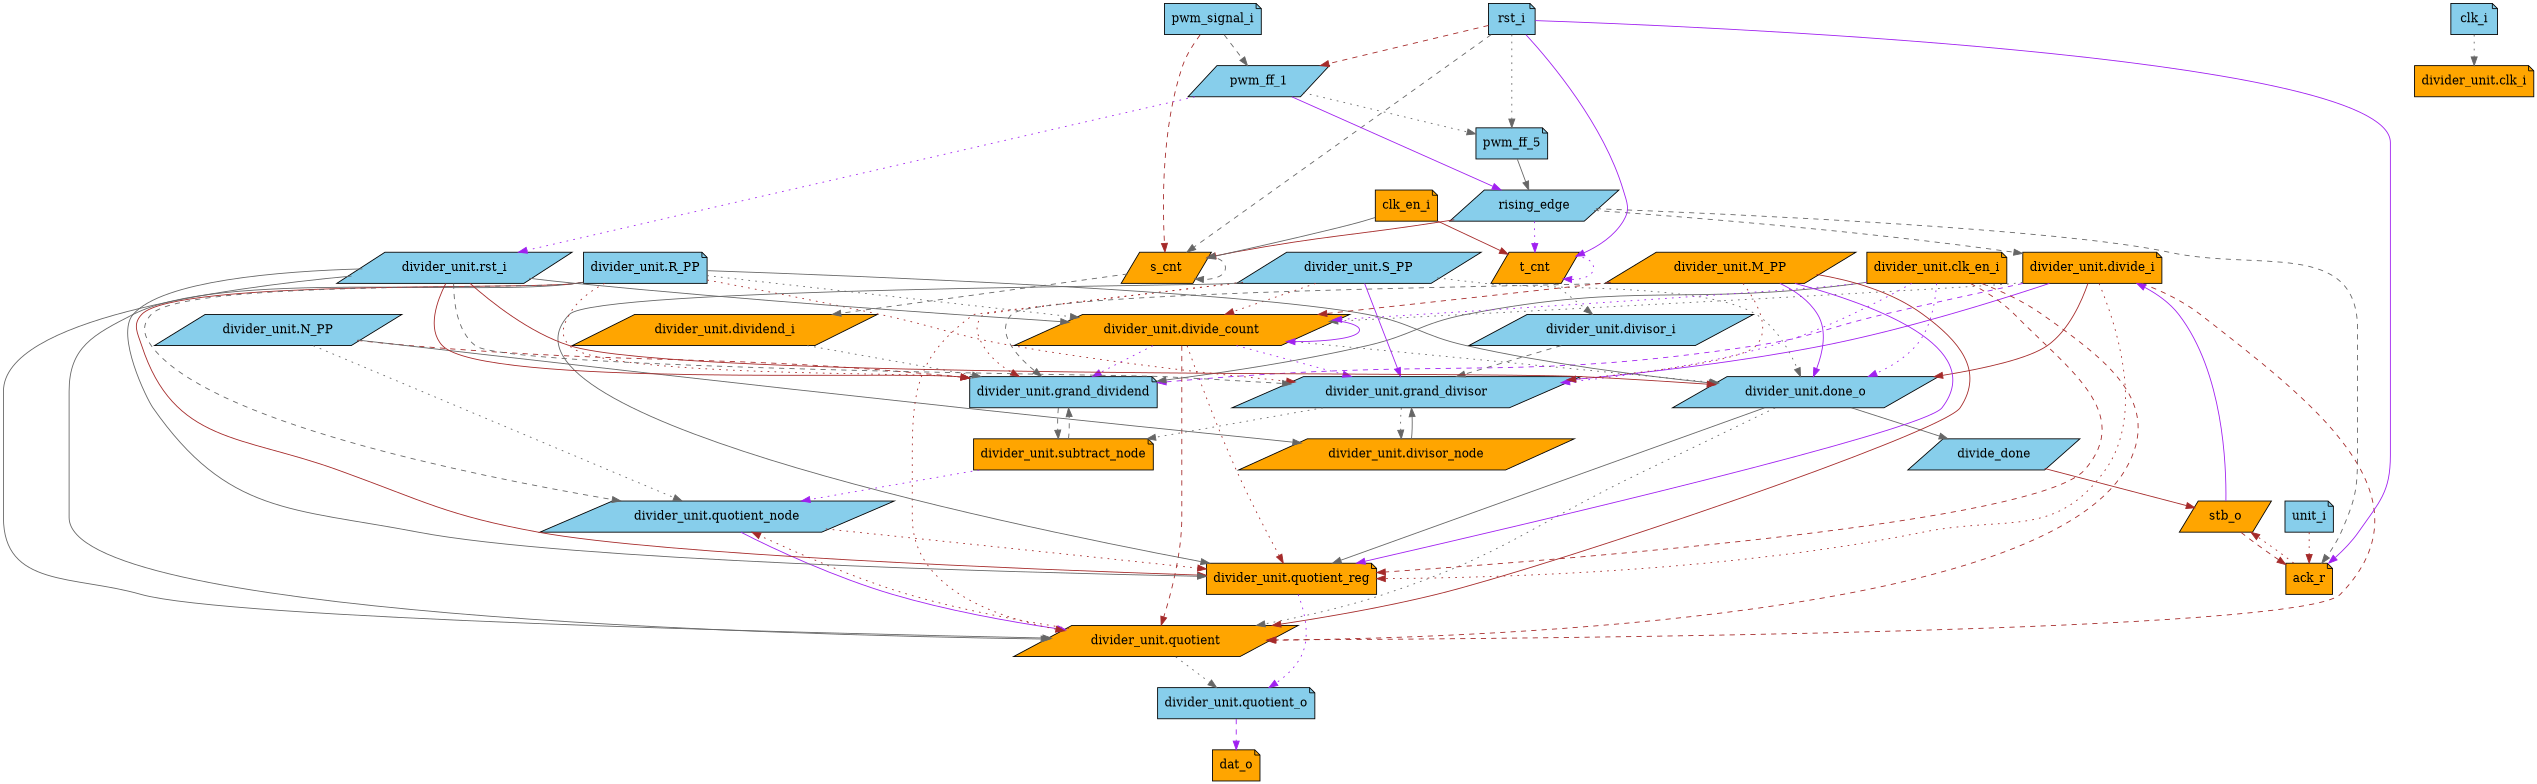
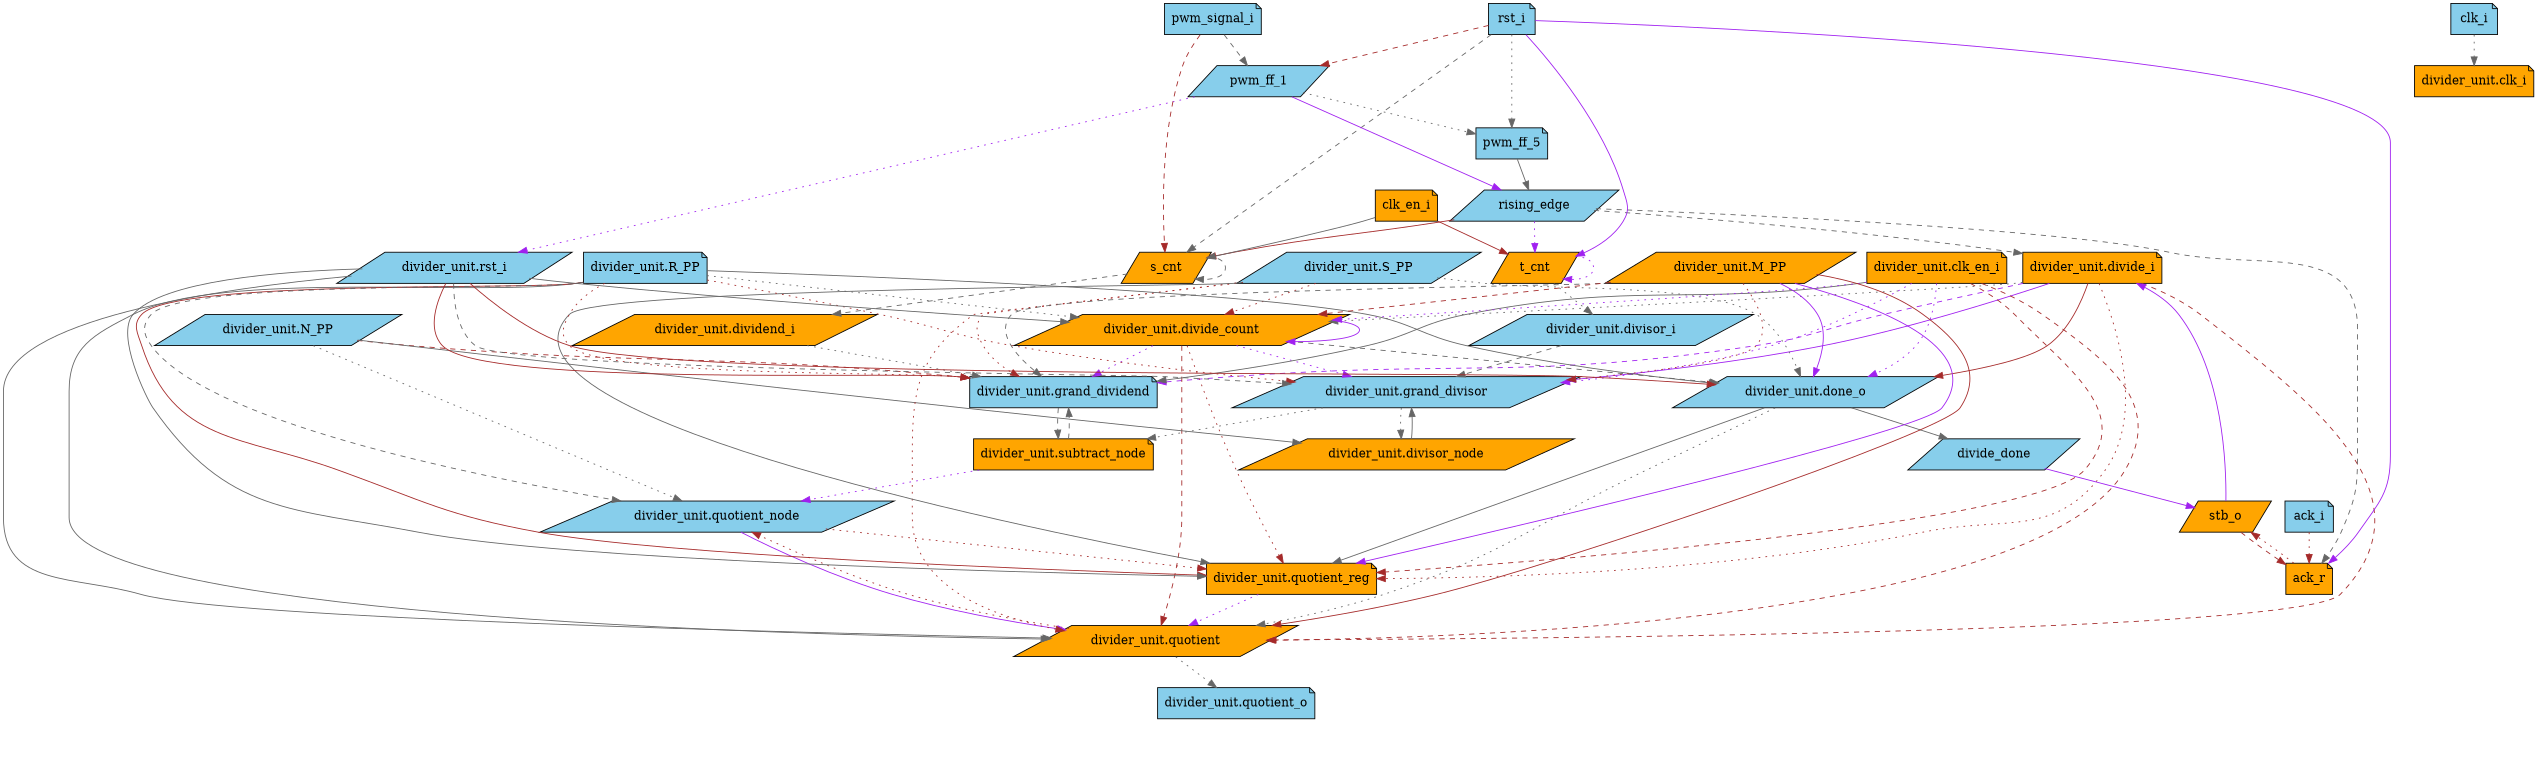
edge "divider_unit.S_PP" -> "divider_unit.grand_divisor": removed
edge "divider_unit.divide_count" -> "divider_unit.done_o": style dotted -> dashed
edge "divide_done" -> "stb_o": color brown -> purple
node "unit_i": label "unit_i" -> "ack_i"
edge "divider_unit.quotient_reg" -> "divider_unit.quotient_o": now "divider_unit.quotient_reg" -> "divider_unit.quotient"
node "dat_o": removed
